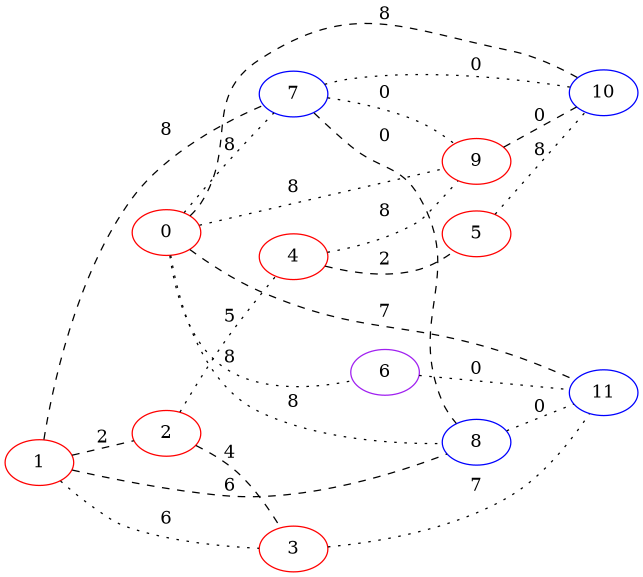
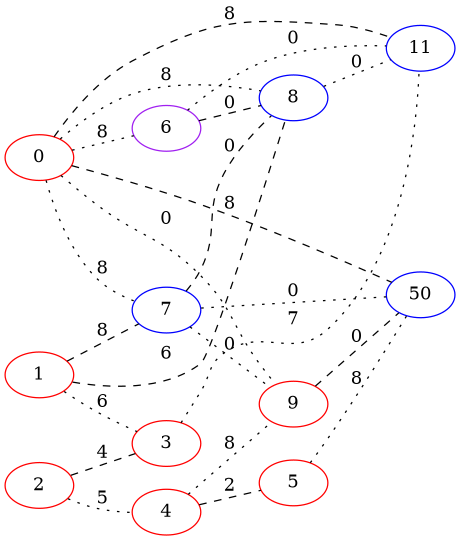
node "10": label "10" -> "50"
edge "8" -- "6": added, label "0"
edge "9" -- "0": label "8" -> "0"
edge "0" -- "11": label "7" -> "8"
edge "2" -- "1": removed, label "2"
